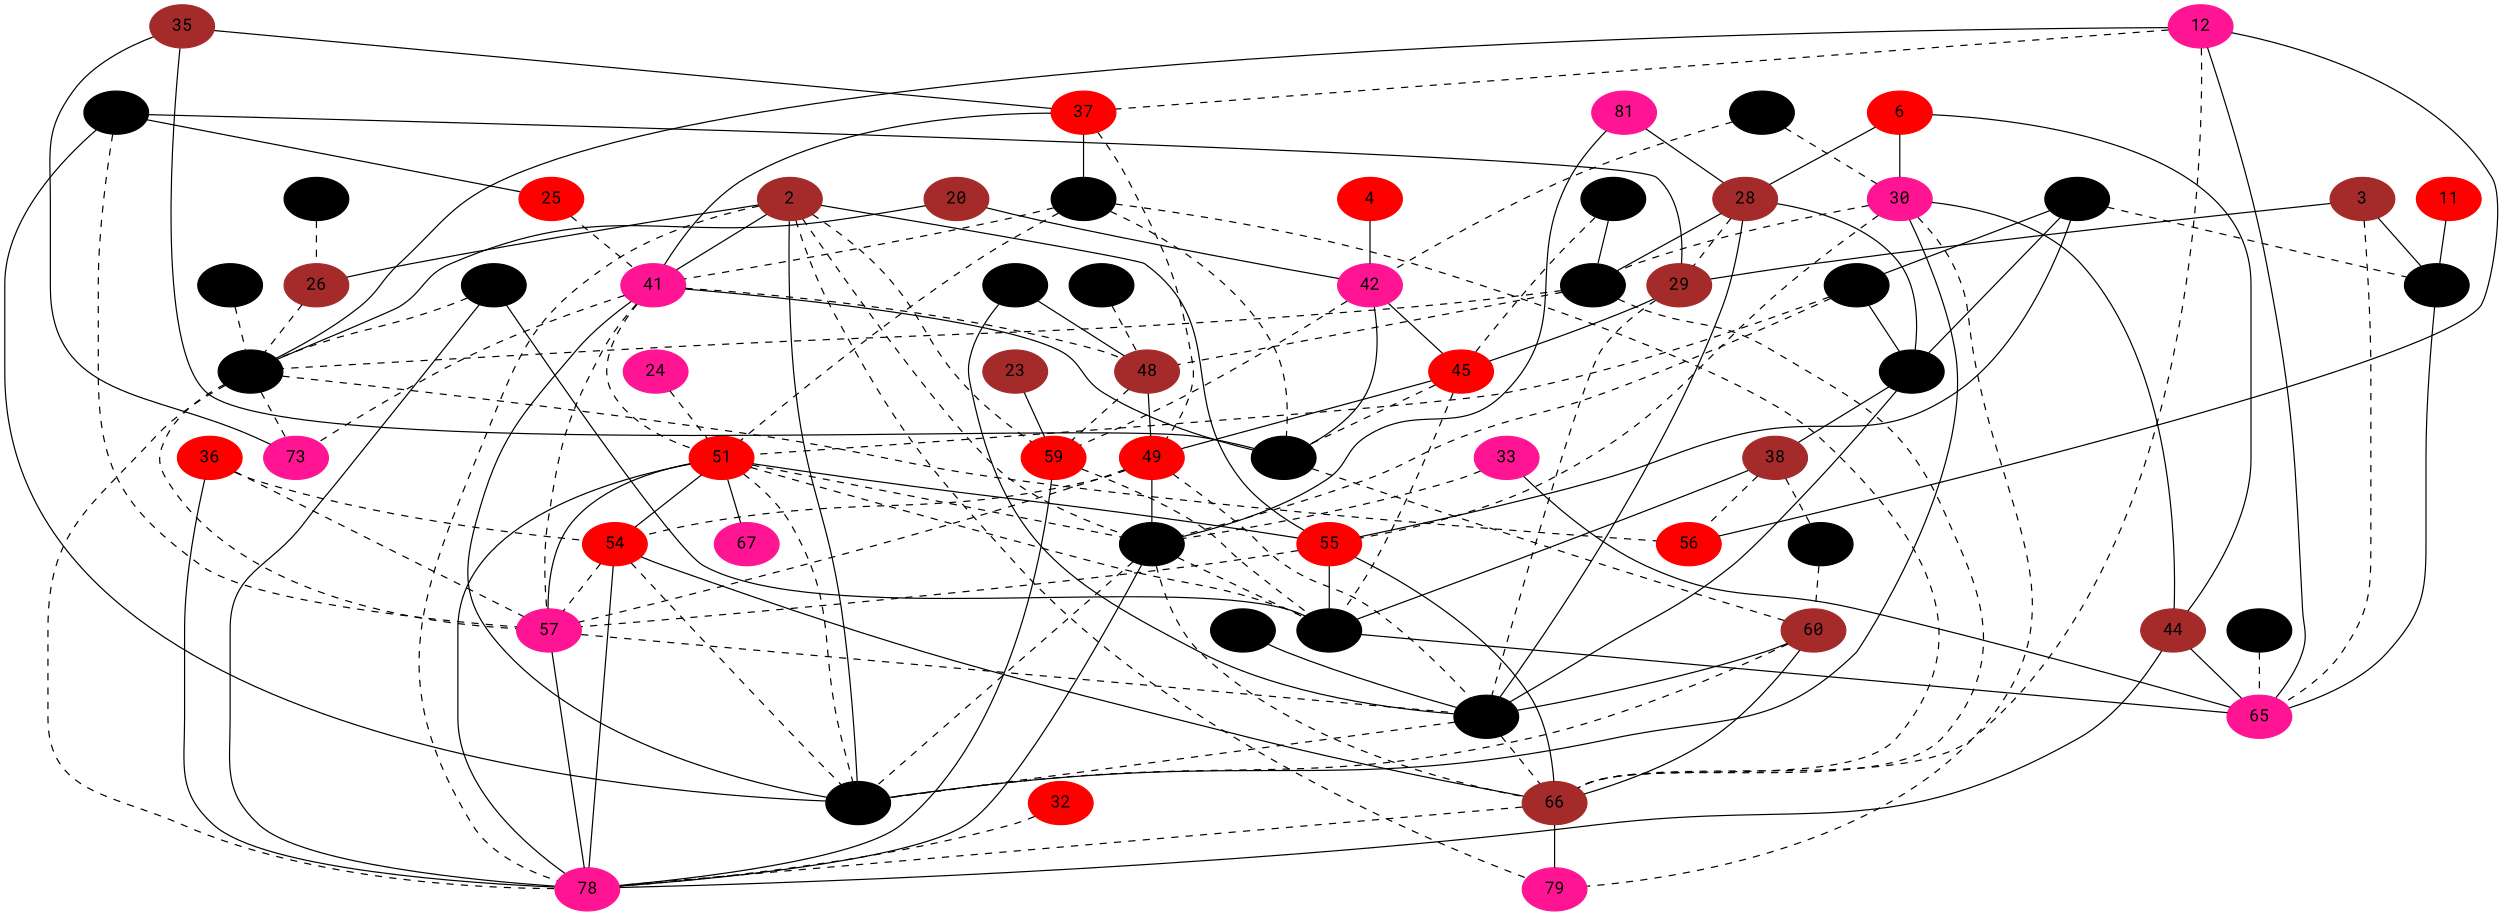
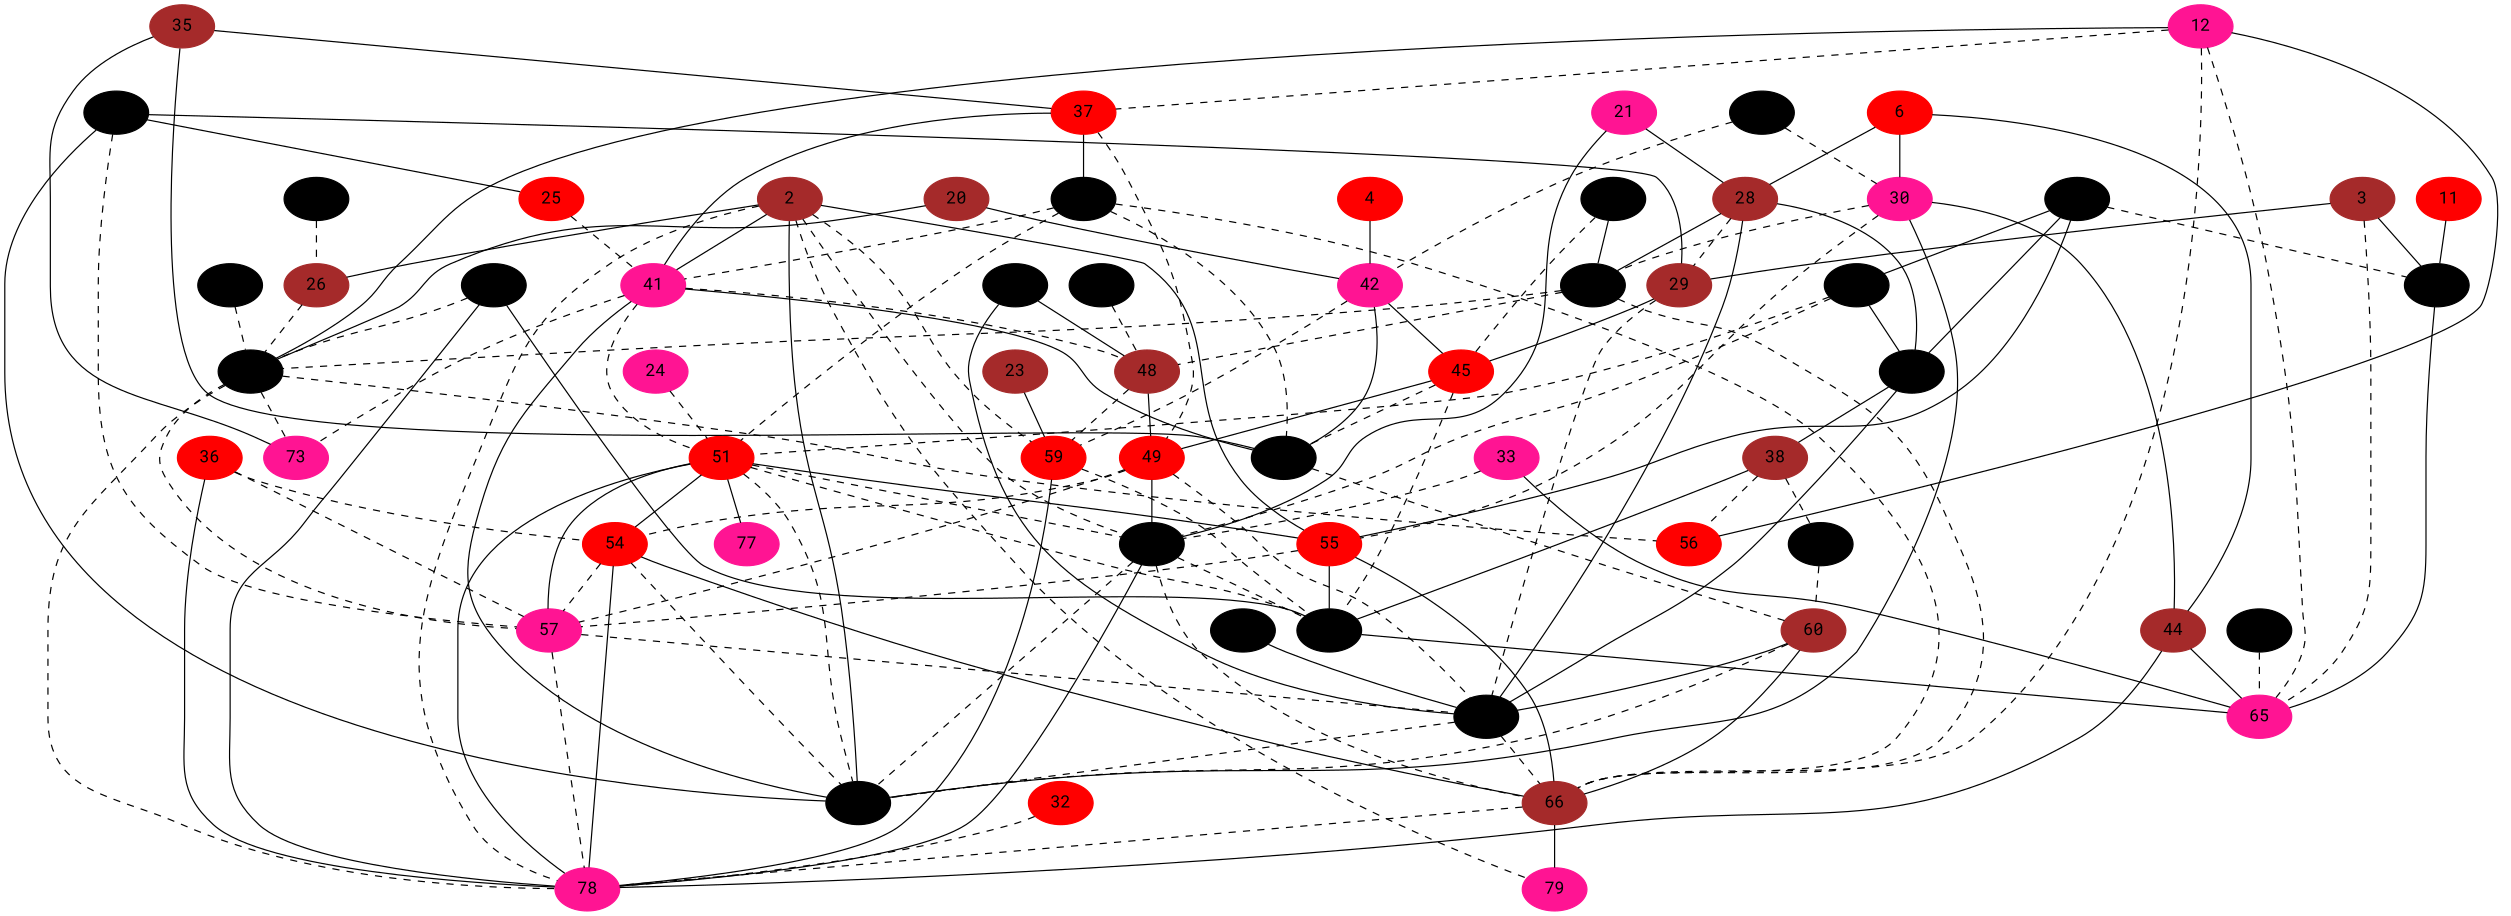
node "81": label "81" -> "21"
edge "12" -- "65": style solid -> dashed
edge "41" -- "57": removed
node "67": label "67" -> "77"
edge "30" -- "79": removed
edge "57" -- "78": style solid -> dashed
